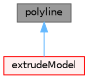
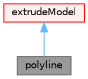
edge "extrudeModel" -> "polyline": reversed
